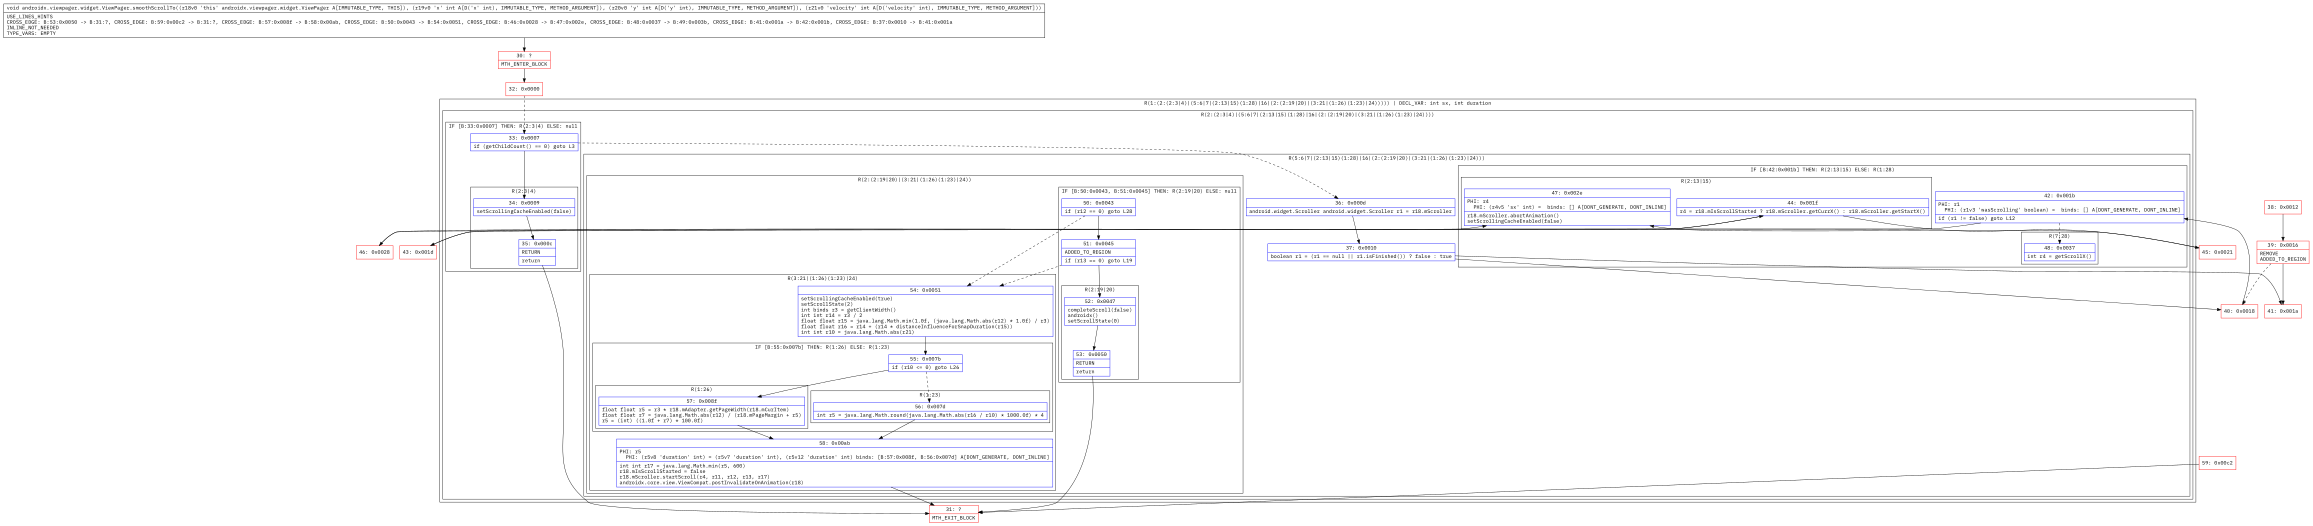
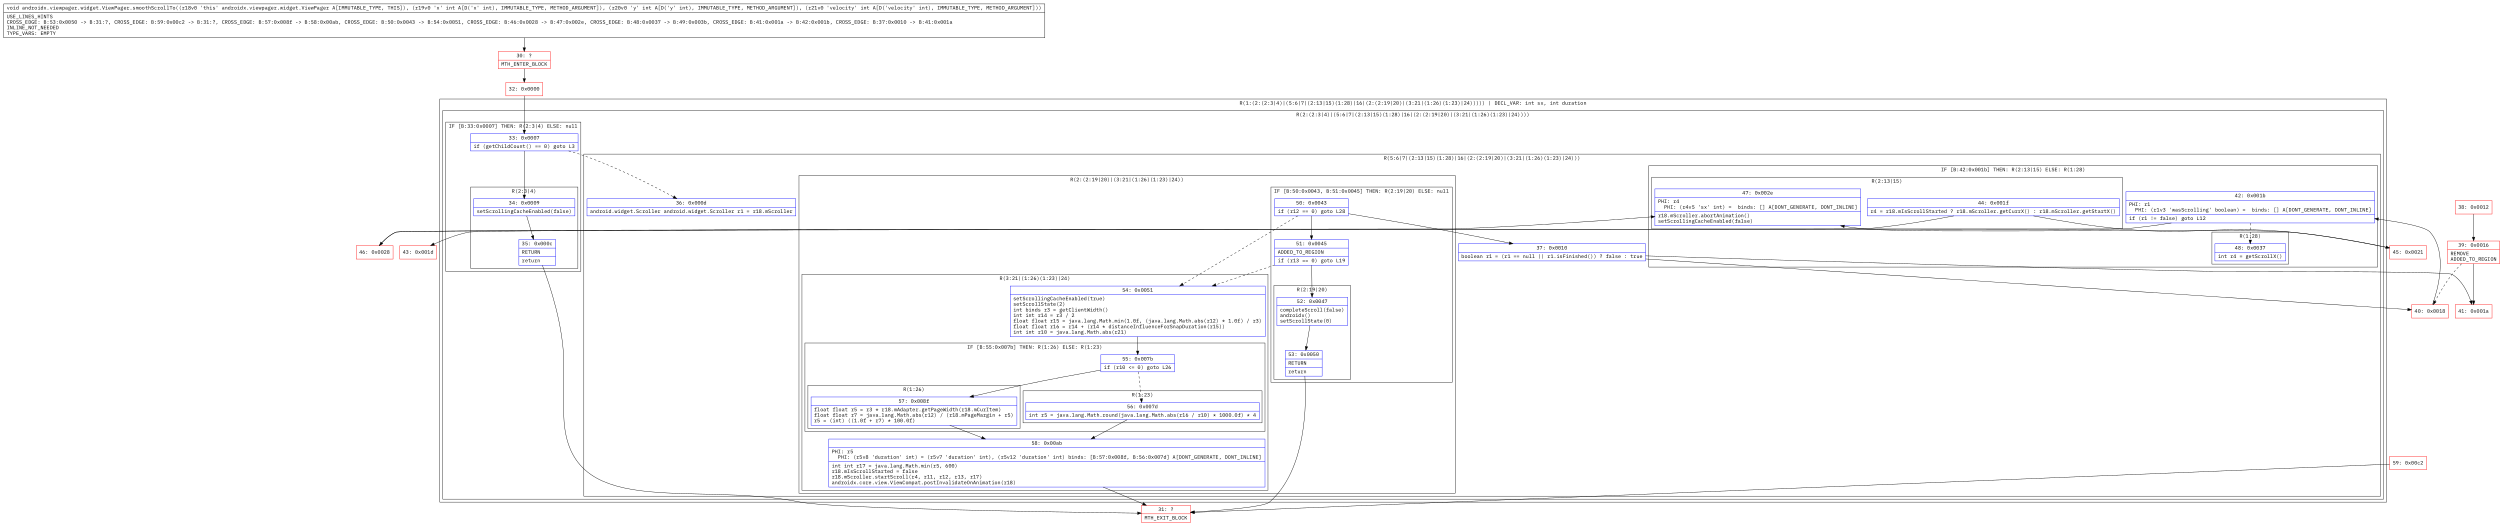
edge "32: 0x0000" -> "33: 0x0007": style dashed -> solid
edge "36: 0x000d" -> "37: 0x0010": now "50: 0x0043" -> "37: 0x0010"
edge "43: 0x001d" -> "44: 0x001f": removed
cluster "R(7:28)": label "R(7:28)" -> "R(1:28)"
